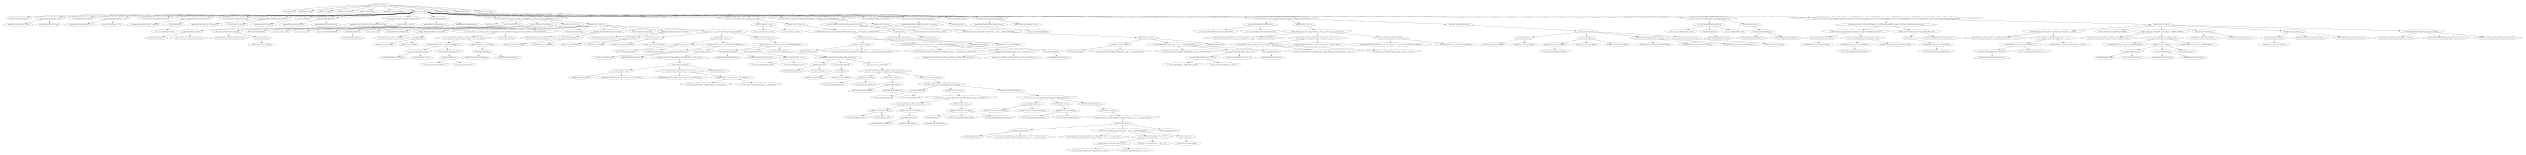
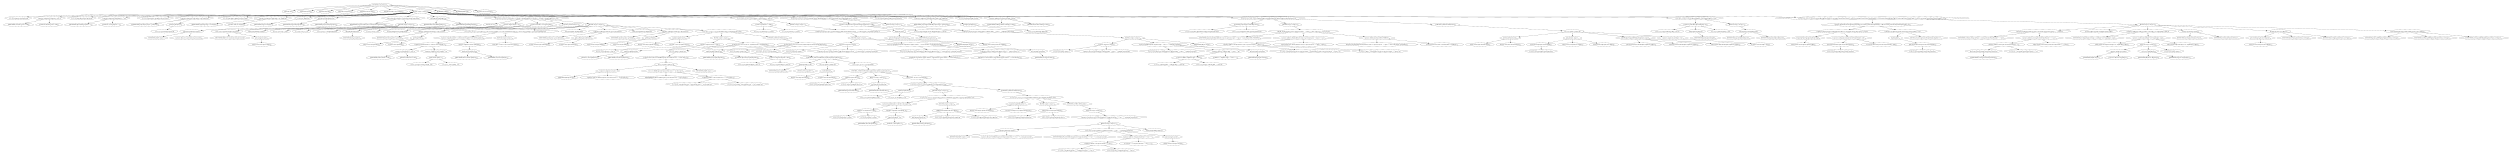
node "(CONTROL_STRUCTURE,continue;,continue;)": added
node "(IDENTIFIER,name,name = value)": removed
